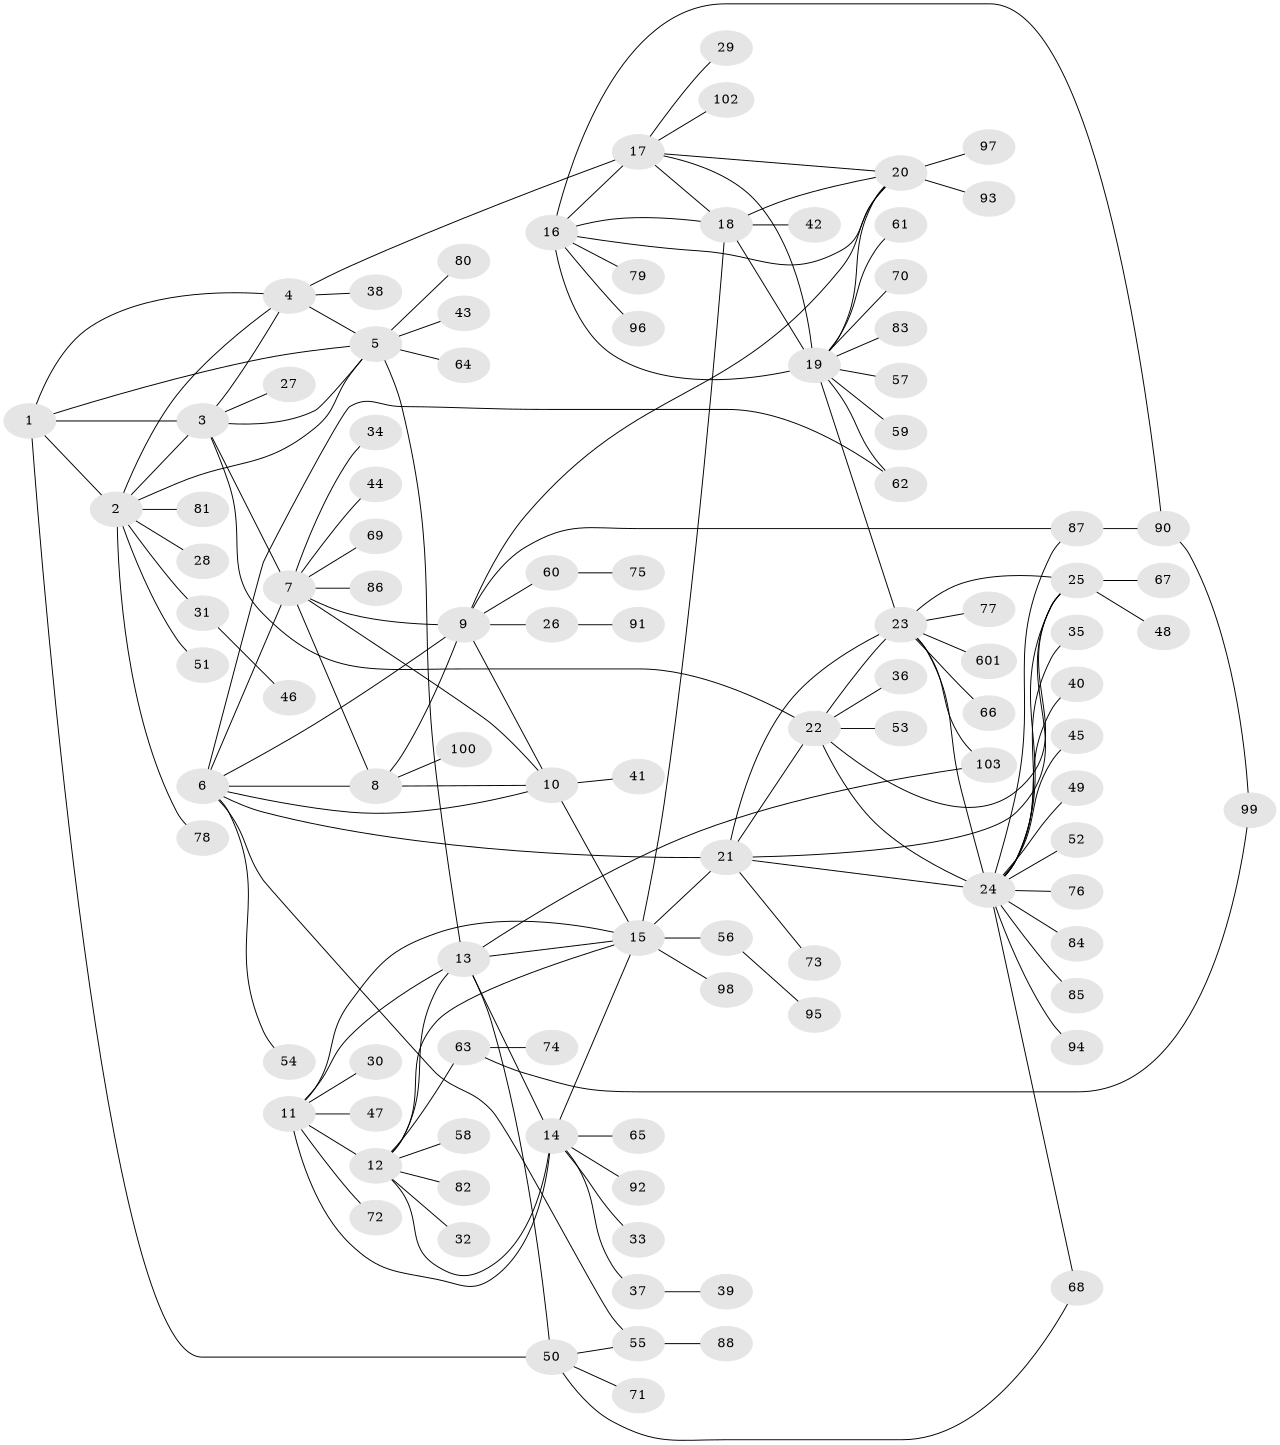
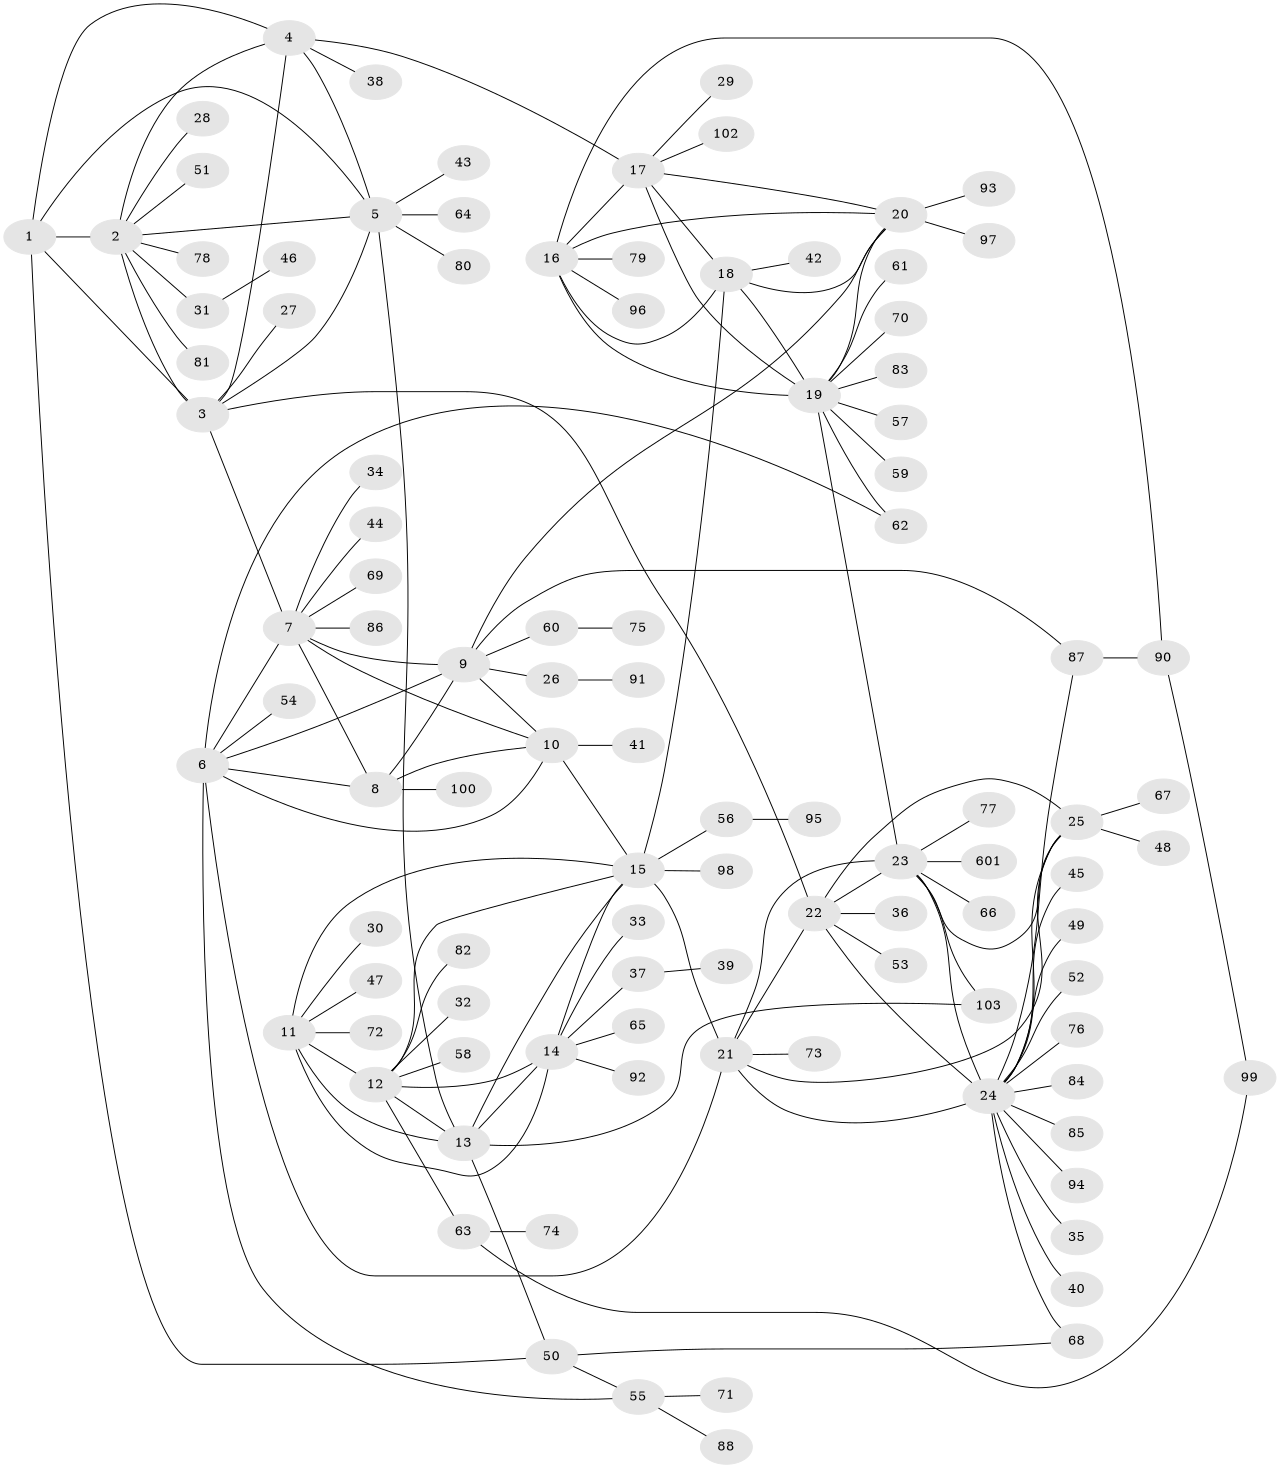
edge "50" -- "71": now "55" -- "71"
